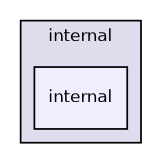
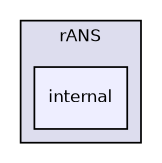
cluster "internal": label "internal" -> "rANS"
